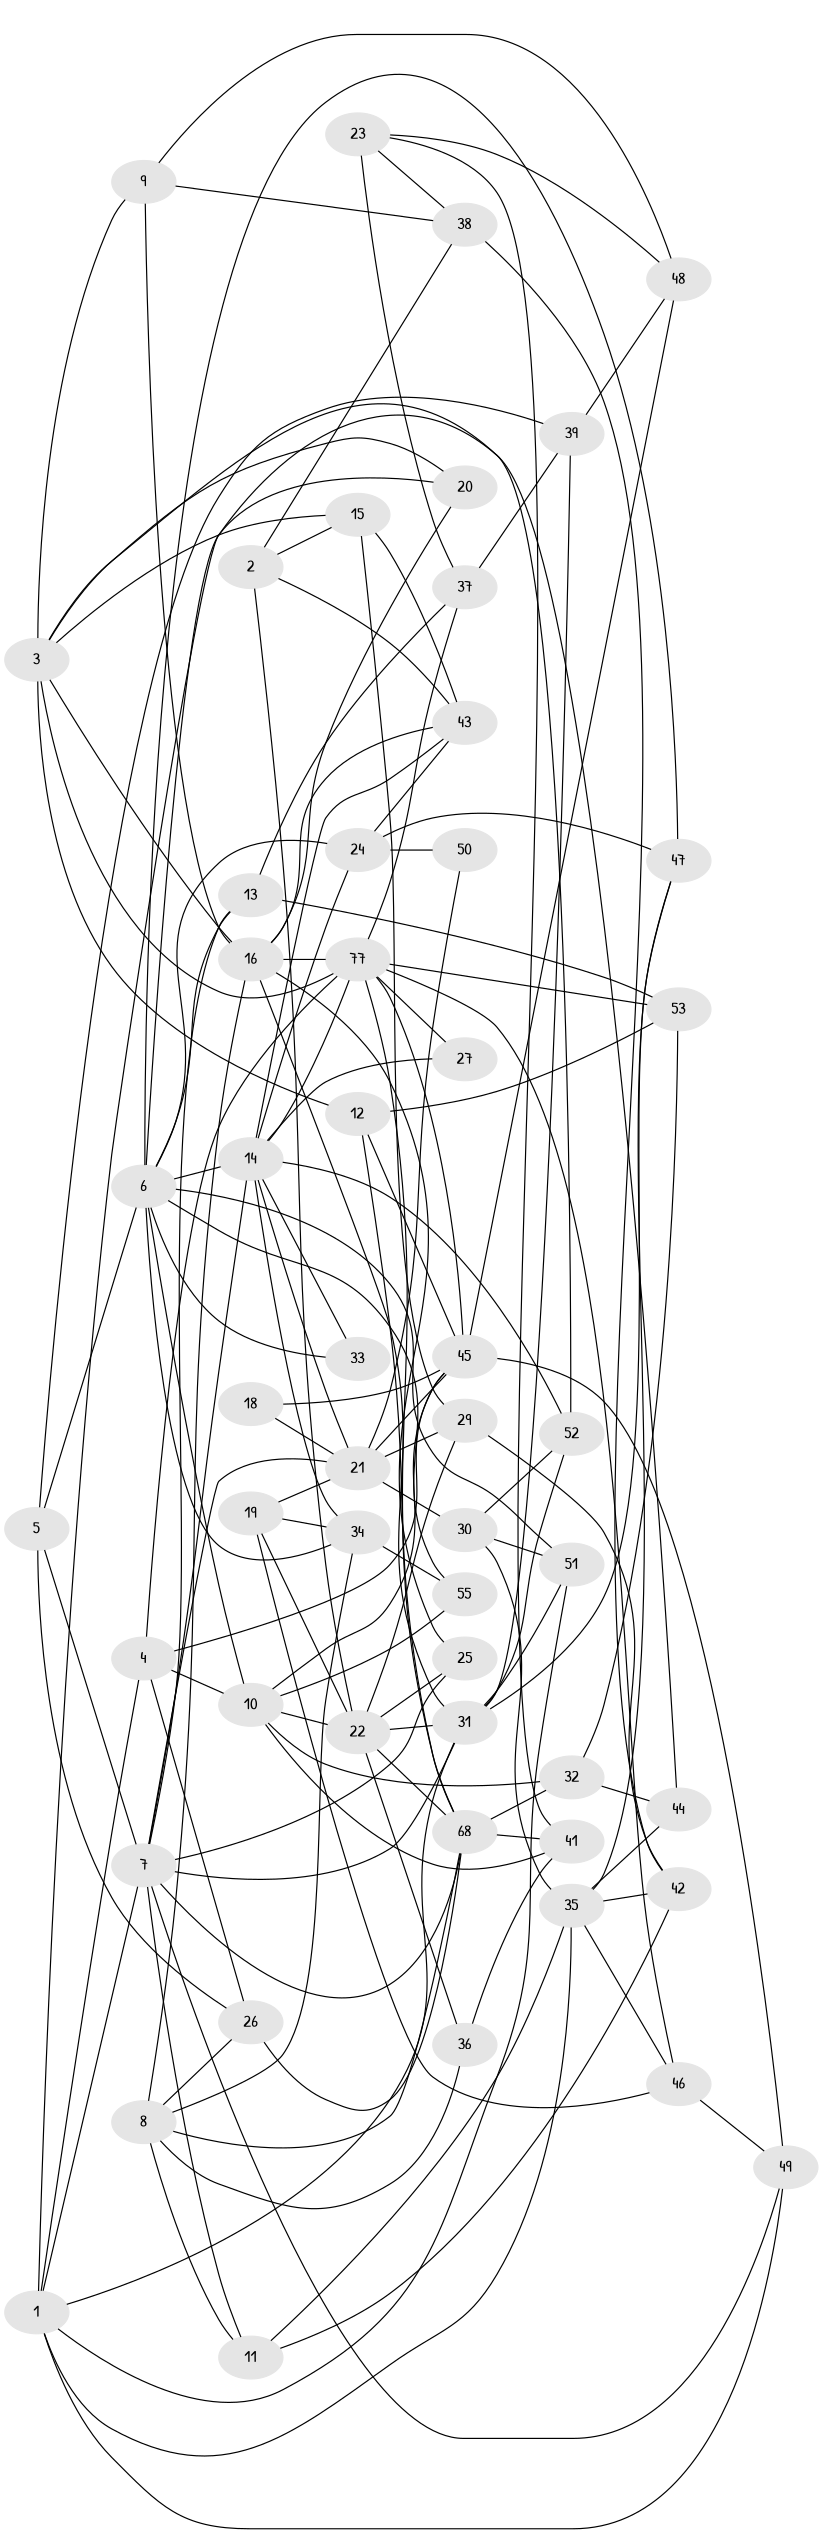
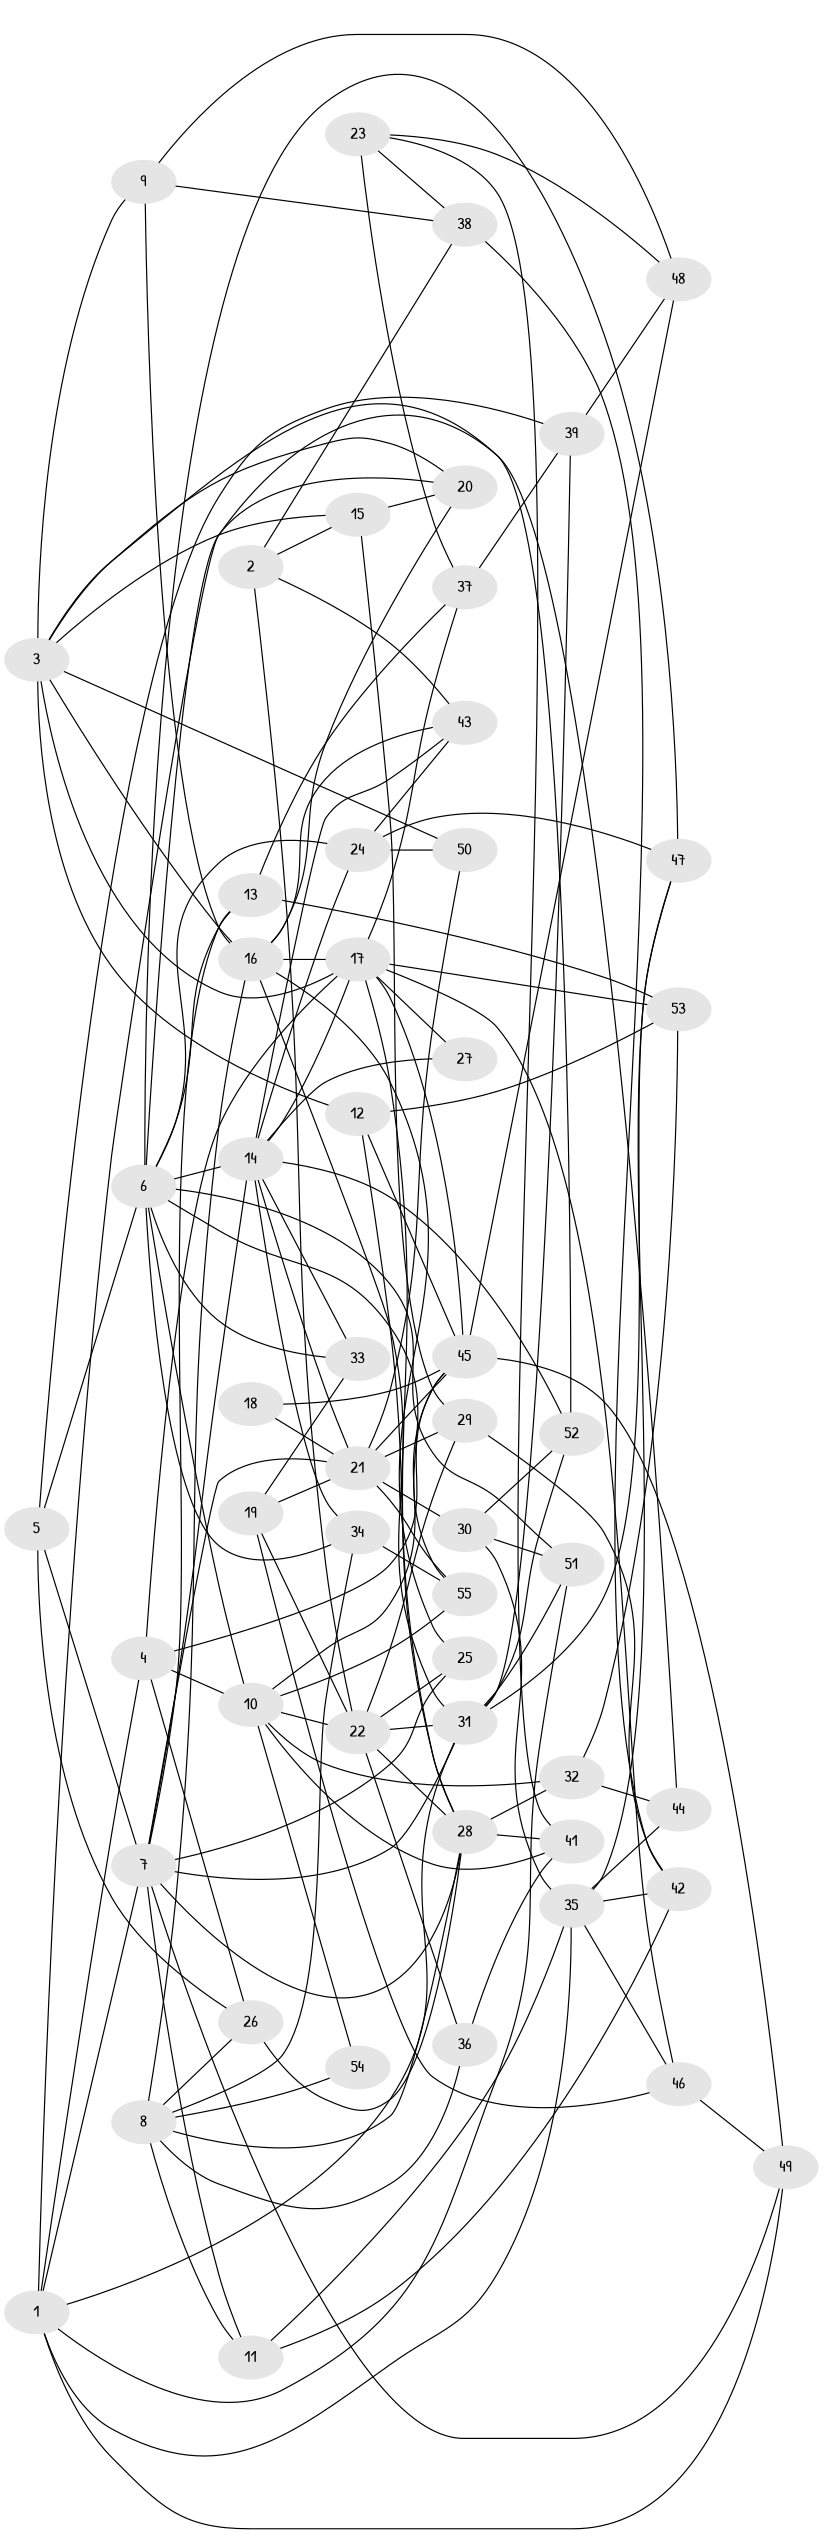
edge "15" -- "43": now "15" -- "20"
edge "3" -- "50": added
node "77": label "77" -> "17"
edge "19" -- "34": now "19" -- "33"
edge "21" -- "55": added
node "68": label "68" -> "28"
node "54": added
